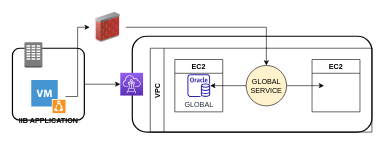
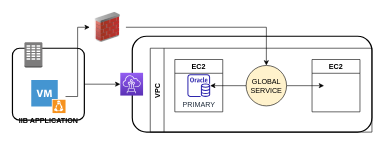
node "GLOBAL": label "GLOBAL" -> "PRIMARY"
